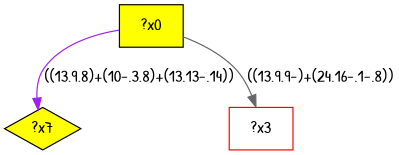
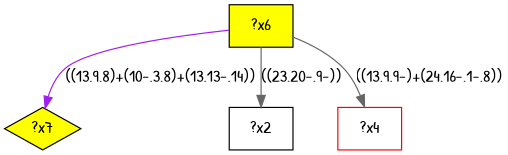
node "?x0": label "?x0" -> "?x6"
node "?x2": added
node "?x3": label "?x3" -> "?x4"
